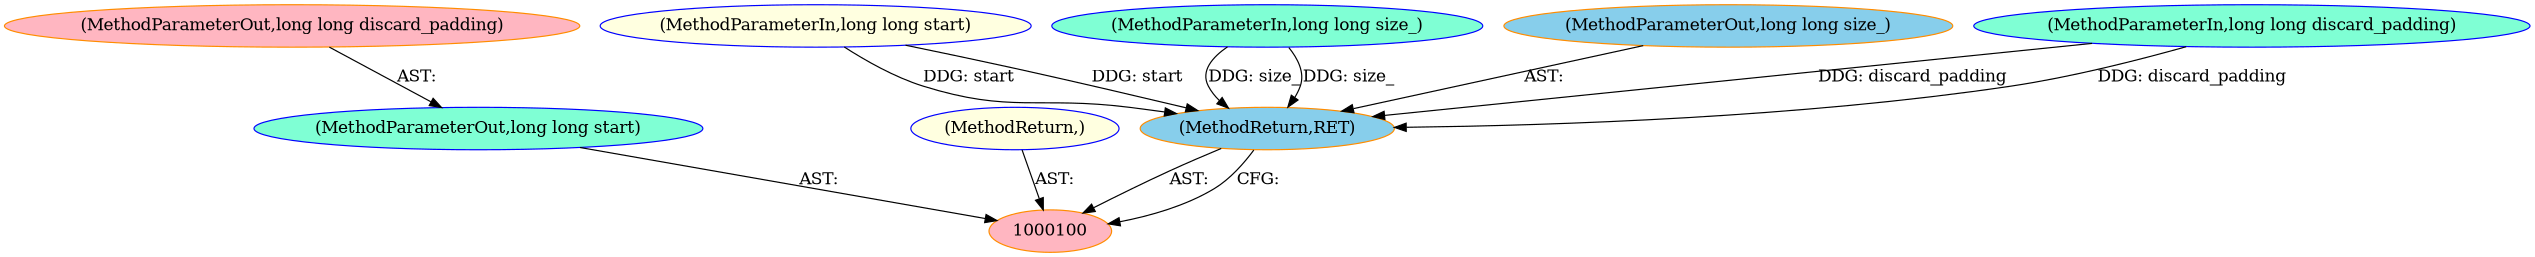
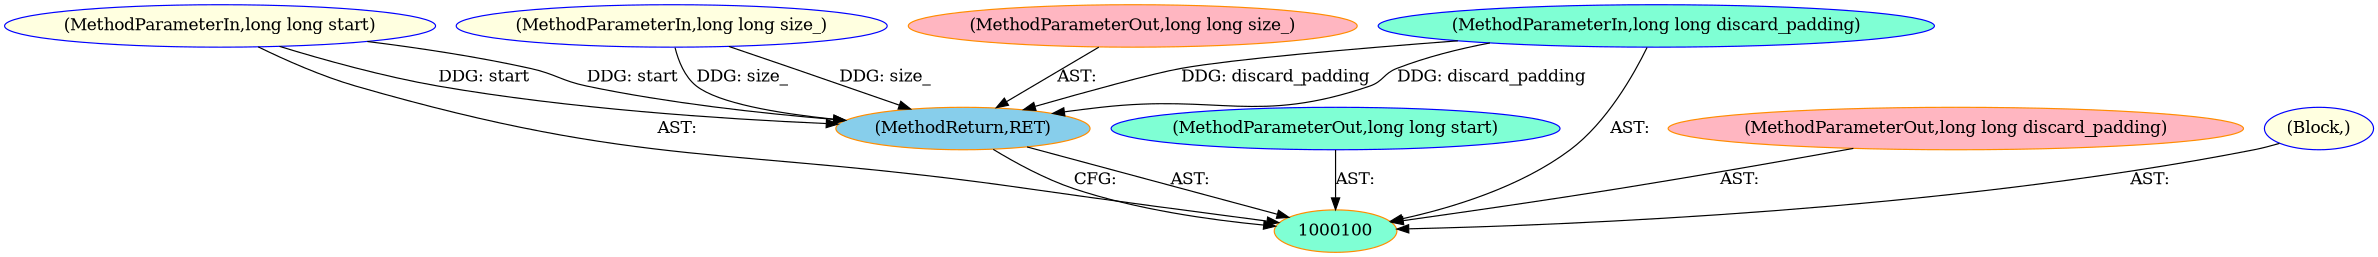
node "(MethodParameterIn,long long size_)": fillcolor aquamarine -> lightyellow
node "(MethodParameterOut,long long size_)": fillcolor skyblue -> lightpink
edge "(MethodParameterOut,long long discard_padding)" -> "(MethodParameterOut,long long start)": now "(MethodParameterOut,long long discard_padding)" -> "1000100"
node "(MethodReturn,)": label "(MethodReturn,)" -> "(Block,)"
edge "(MethodParameterIn,long long start)" -> "1000100": added, label "AST:"
edge "(MethodParameterIn,long long discard_padding)" -> "1000100": added, label "AST:"
node "1000100": fillcolor lightpink -> aquamarine
